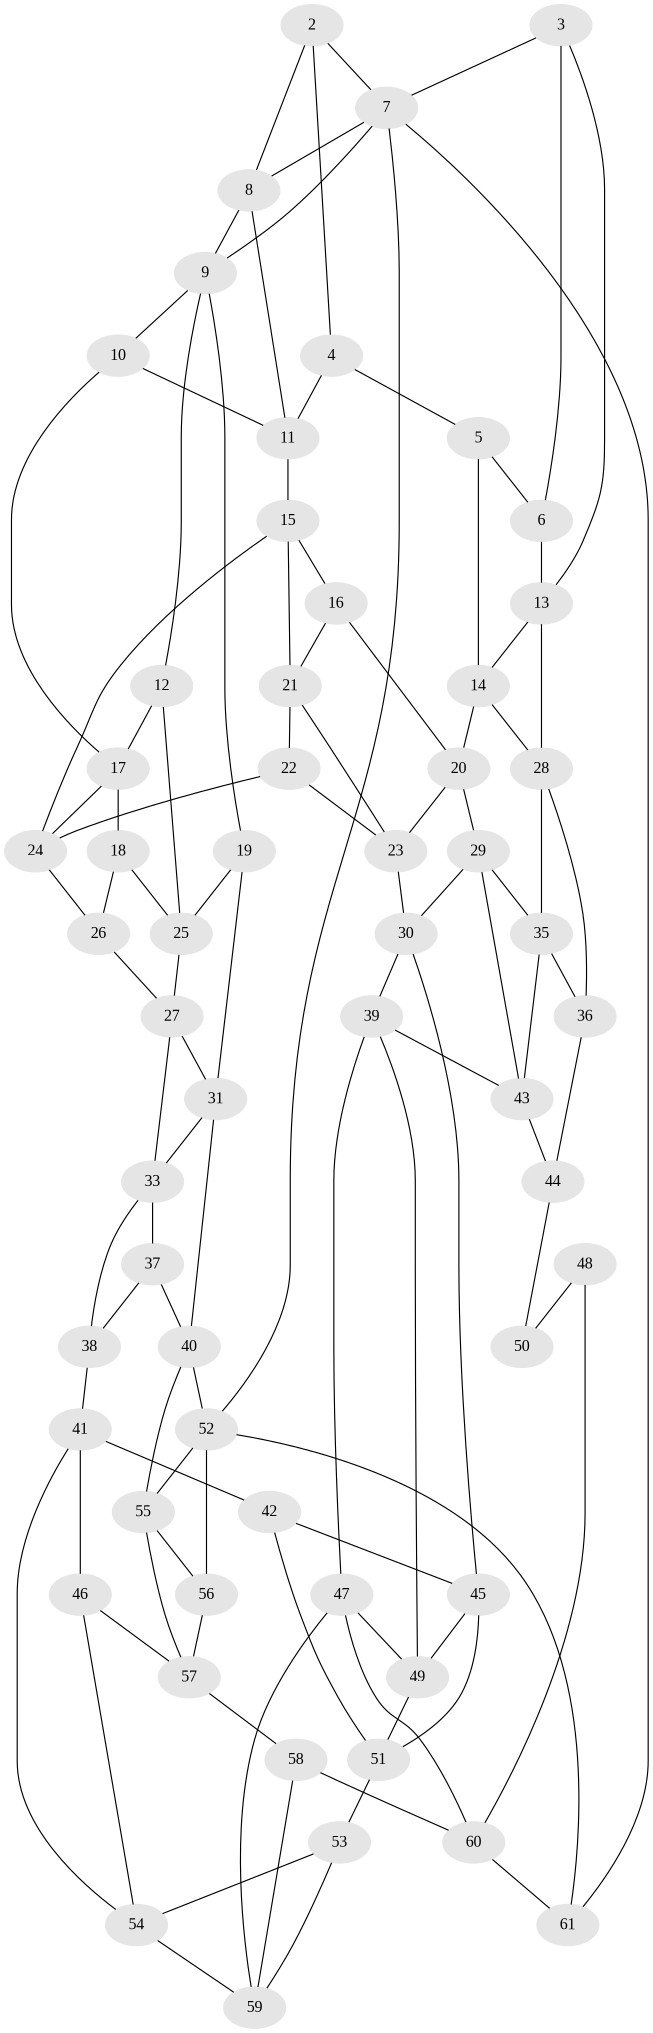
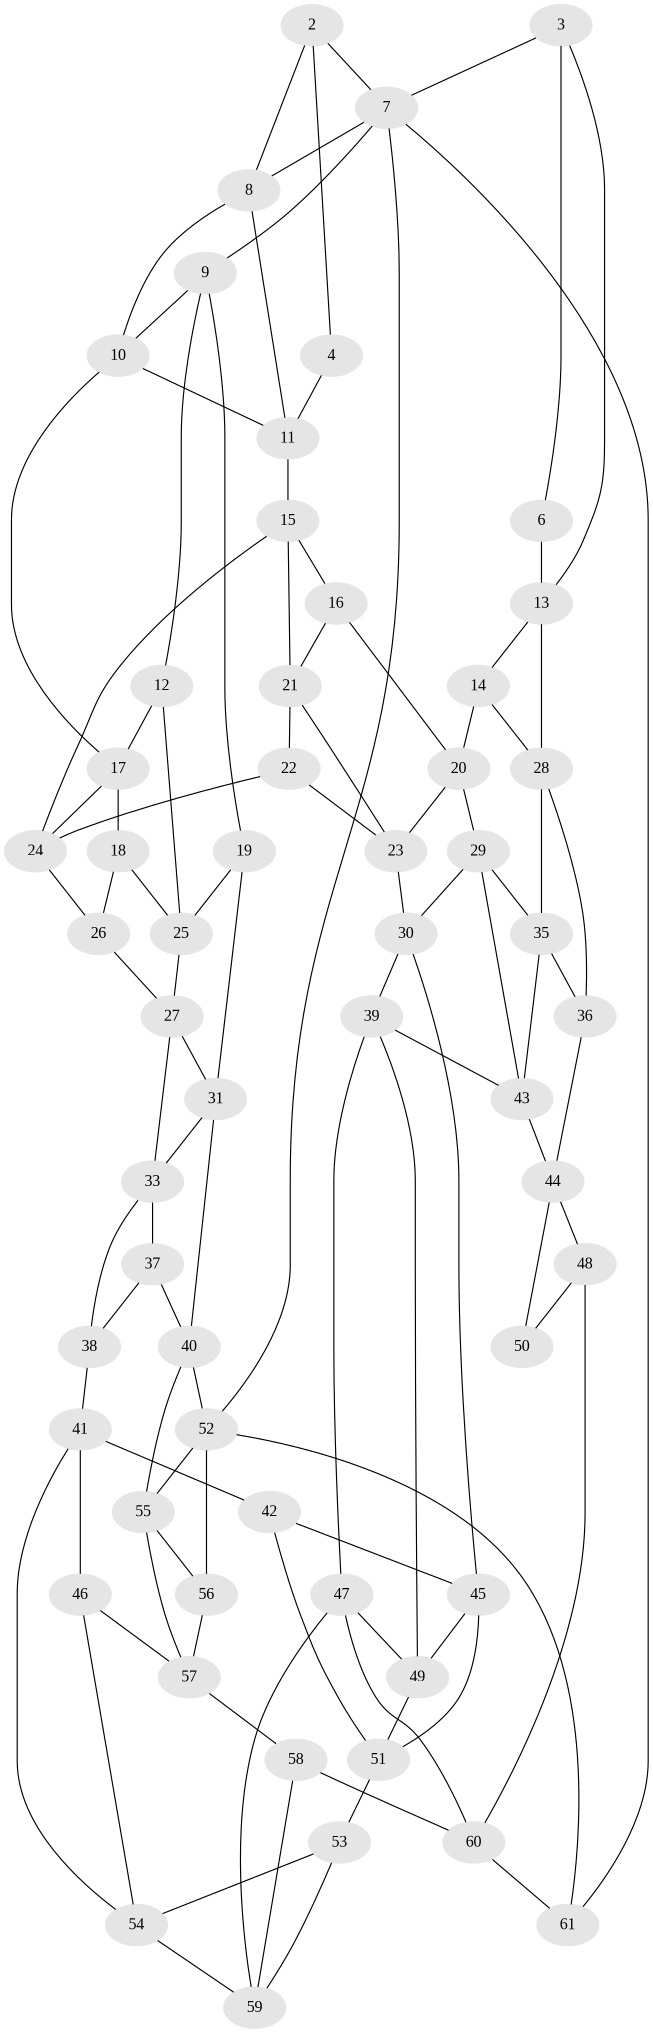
edge "8" -- "9": now "8" -- "10"
node "5": removed
edge "44" -- "48": added
